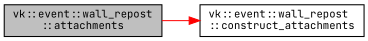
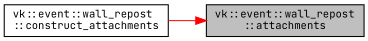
edge "vk::event::wall_repost ::attachments" -> "vk::event::wall_repost ::construct_attachments": reversed
